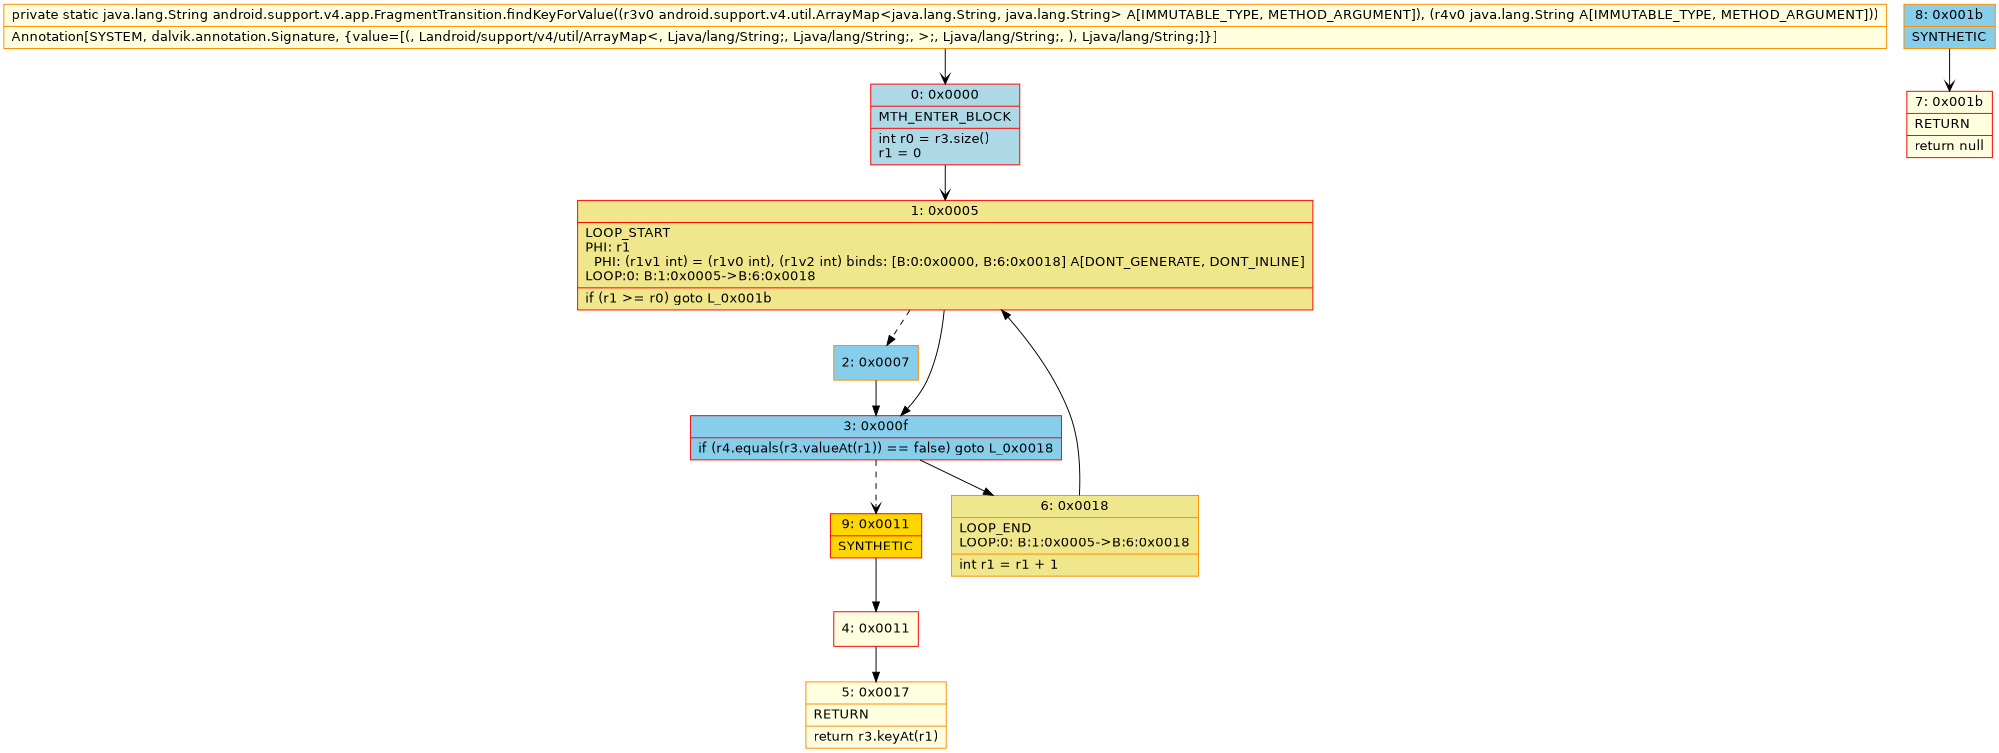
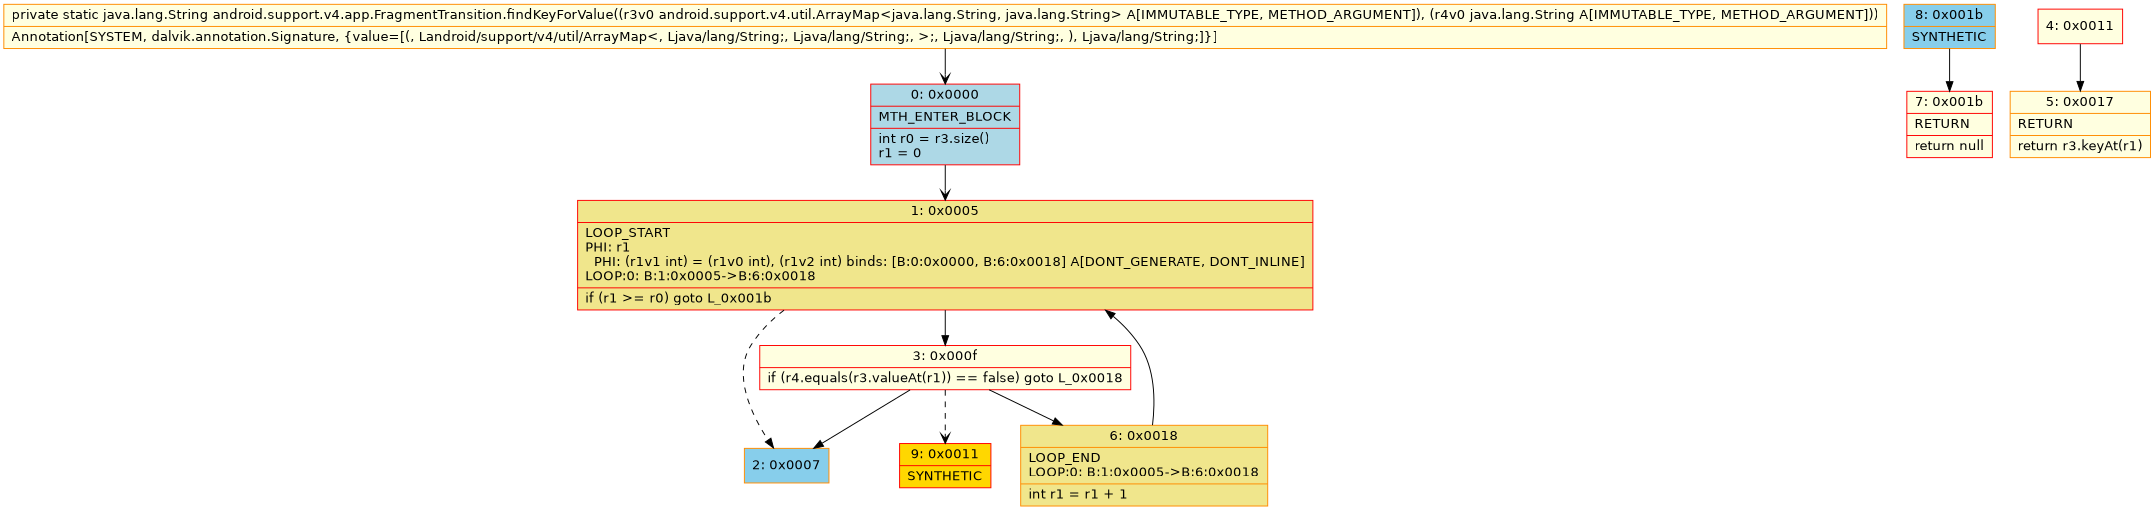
edge "8: 0x001b" -> "7: 0x001b": arrowhead vee -> normal
edge "2: 0x0007" -> "3: 0x000f": reversed
node "3: 0x000f": fillcolor skyblue -> lightyellow
edge "9: 0x0011" -> "4: 0x0011": removed
